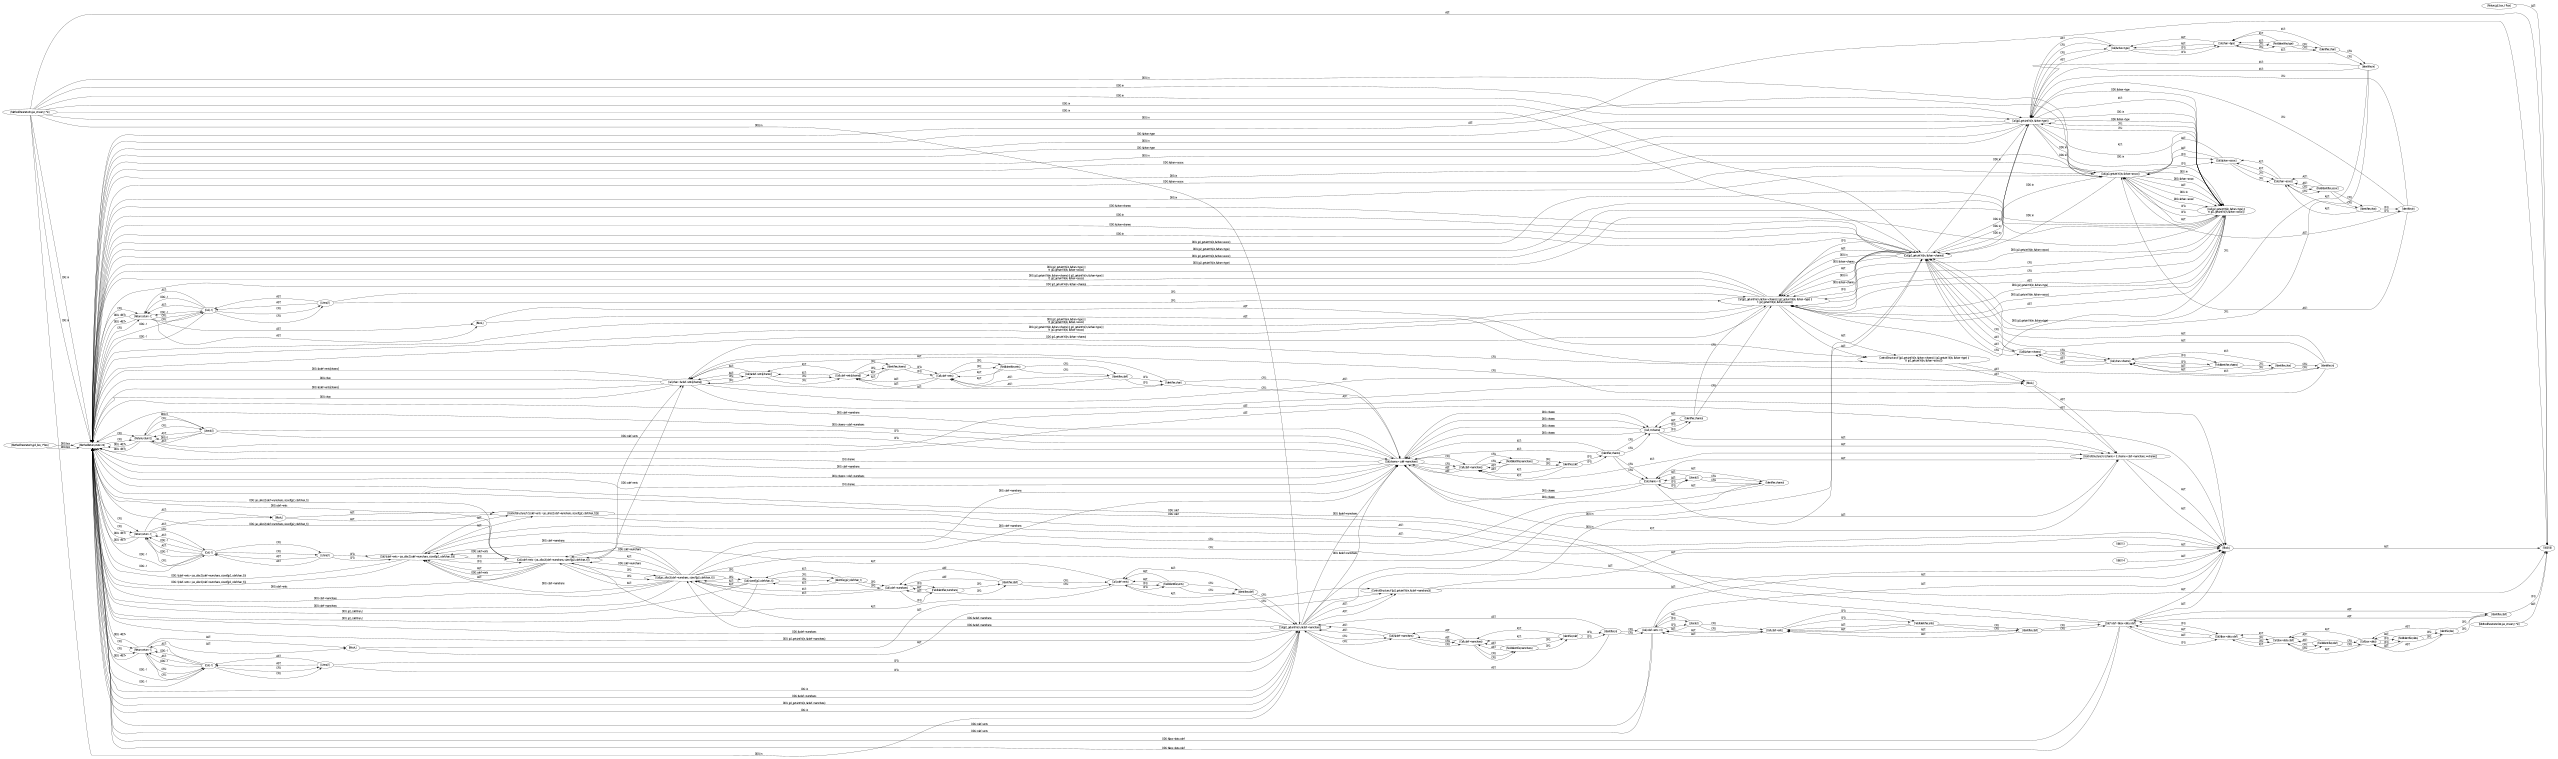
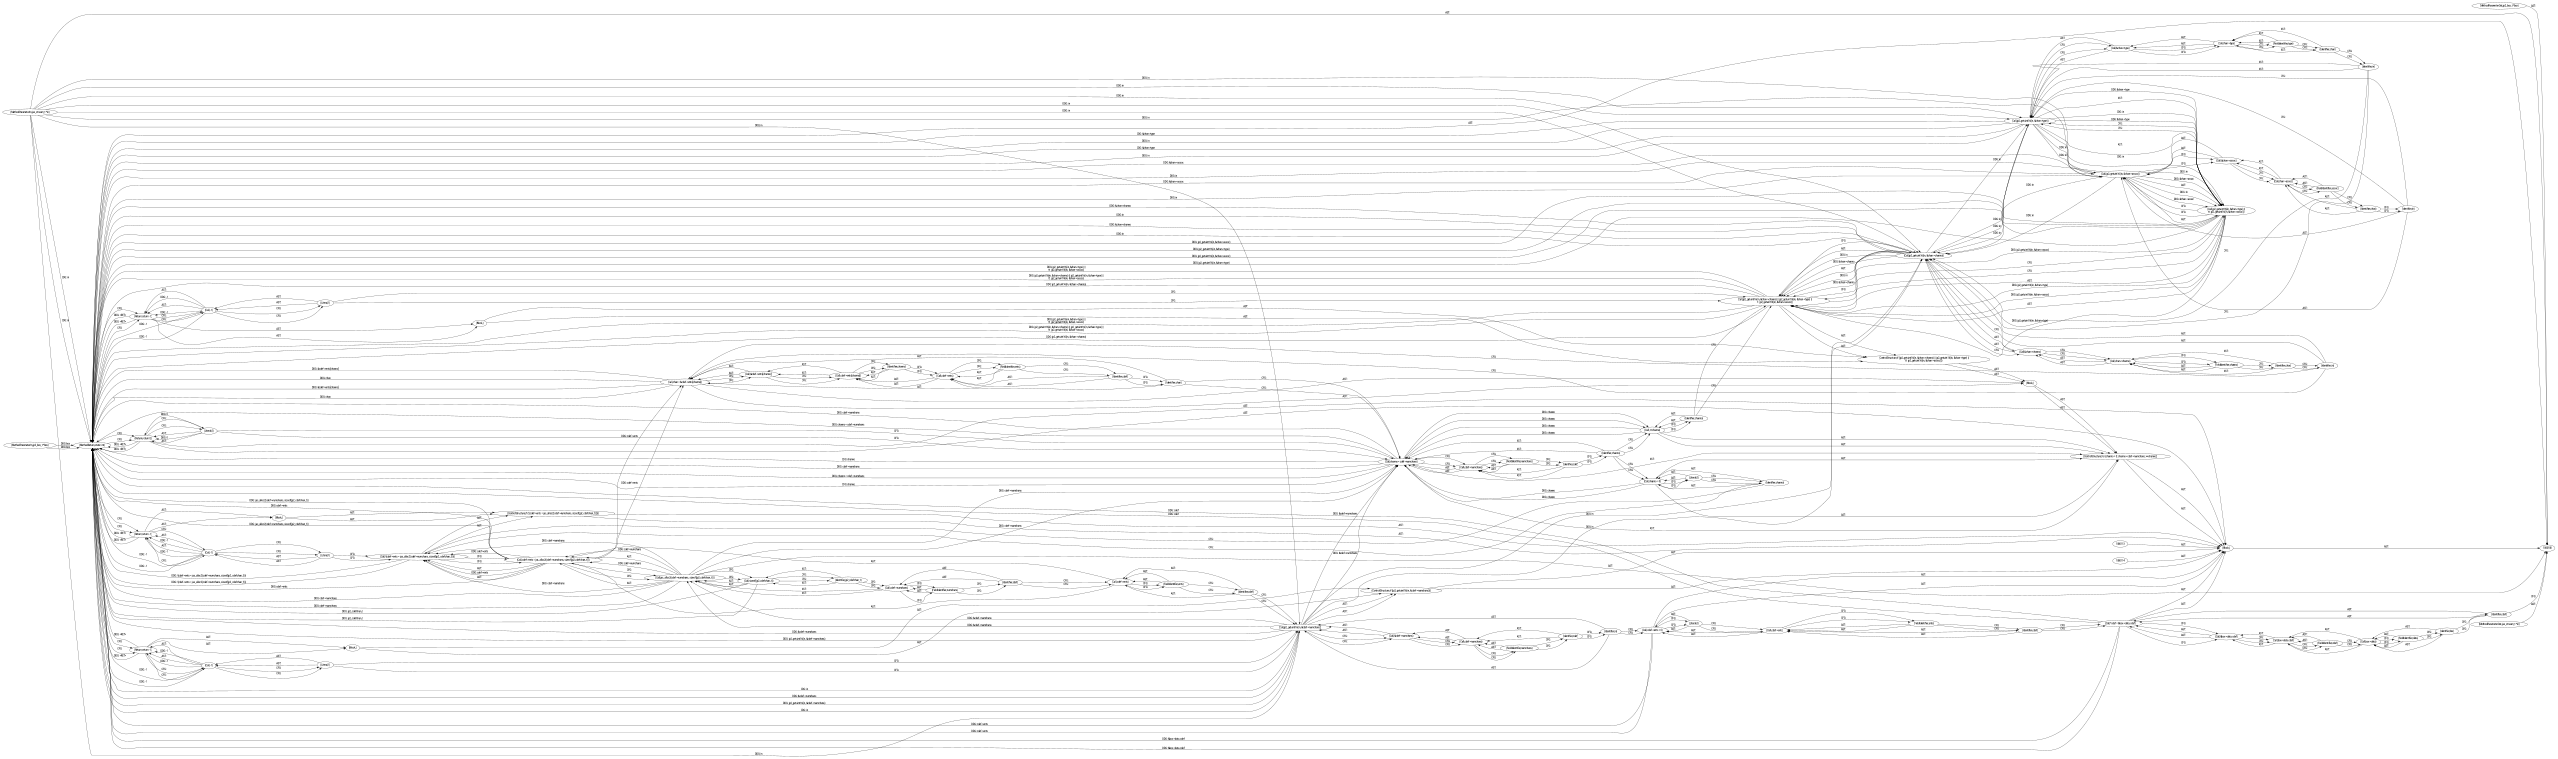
node "(Return,jp2_box_t *box)": label "(Return,jp2_box_t *box)" -> "(MethodParameterOut,jp2_box_t *box)"
